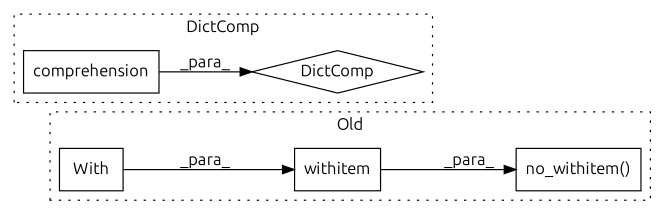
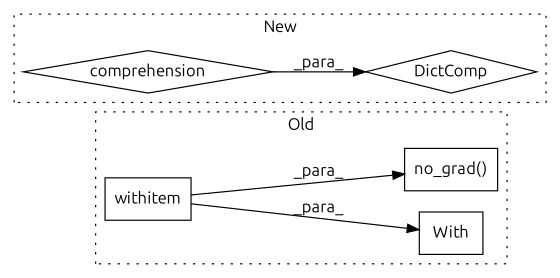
cluster "DictComp": label "DictComp" -> "New"
node "comprehension": shape box -> diamond
edge "With" -> "withitem": reversed
node "no_withitem()": label "no_withitem()" -> "no_grad()"
